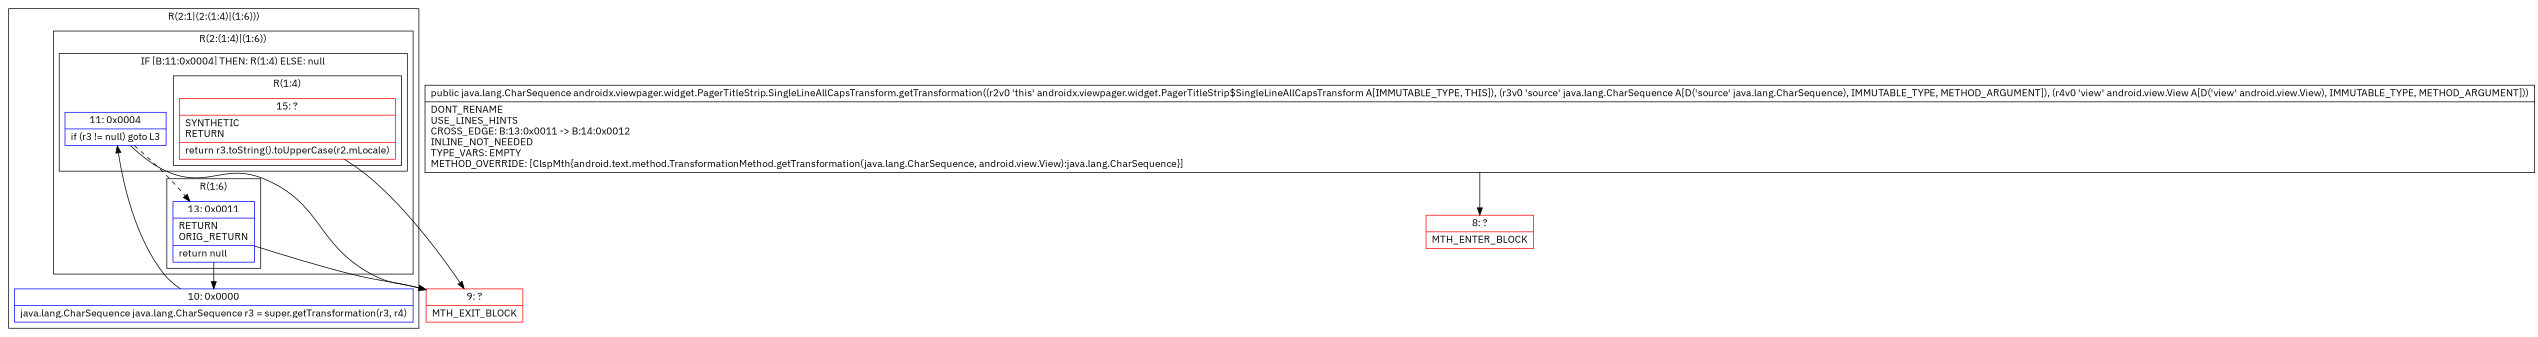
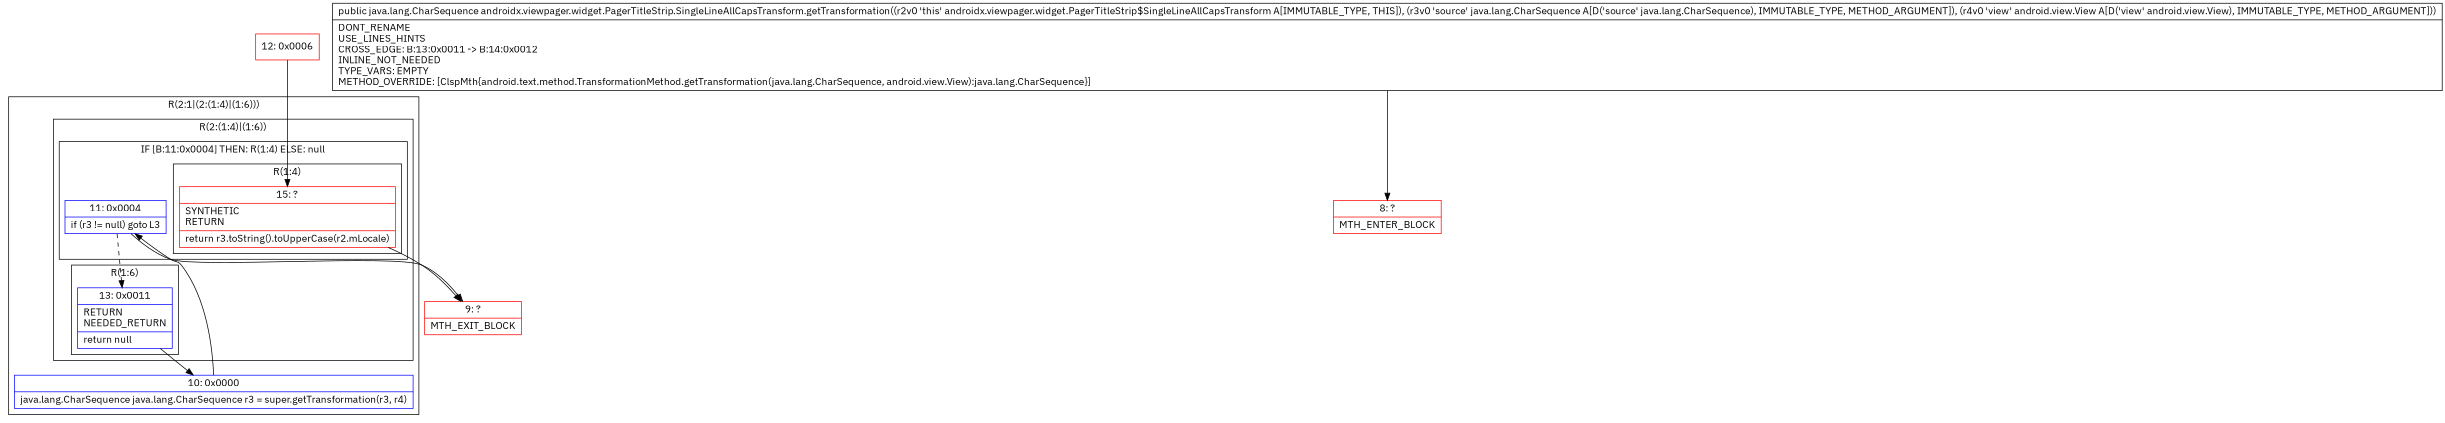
node "12: 0x0006": added
node "13: 0x0011": text "ORIG_RETURN" -> "NEEDED_RETURN"
edge "13: 0x0011" -> "9: ?": removed
